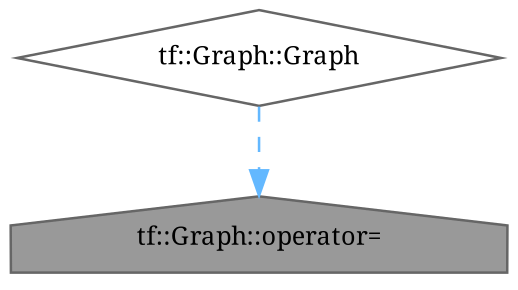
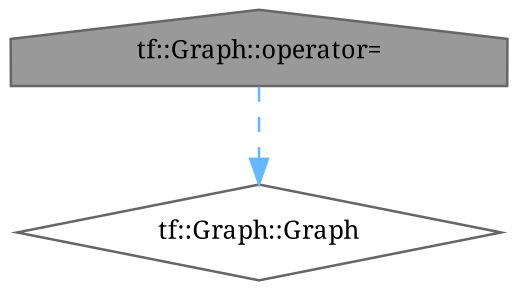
edge "tf::Graph::Graph" -> "tf::Graph::operator=": reversed
